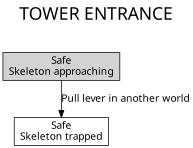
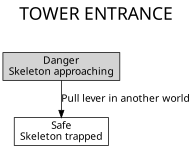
node "Safe Skeleton approaching": label "Safe Skeleton approaching" -> "Danger Skeleton approaching"
